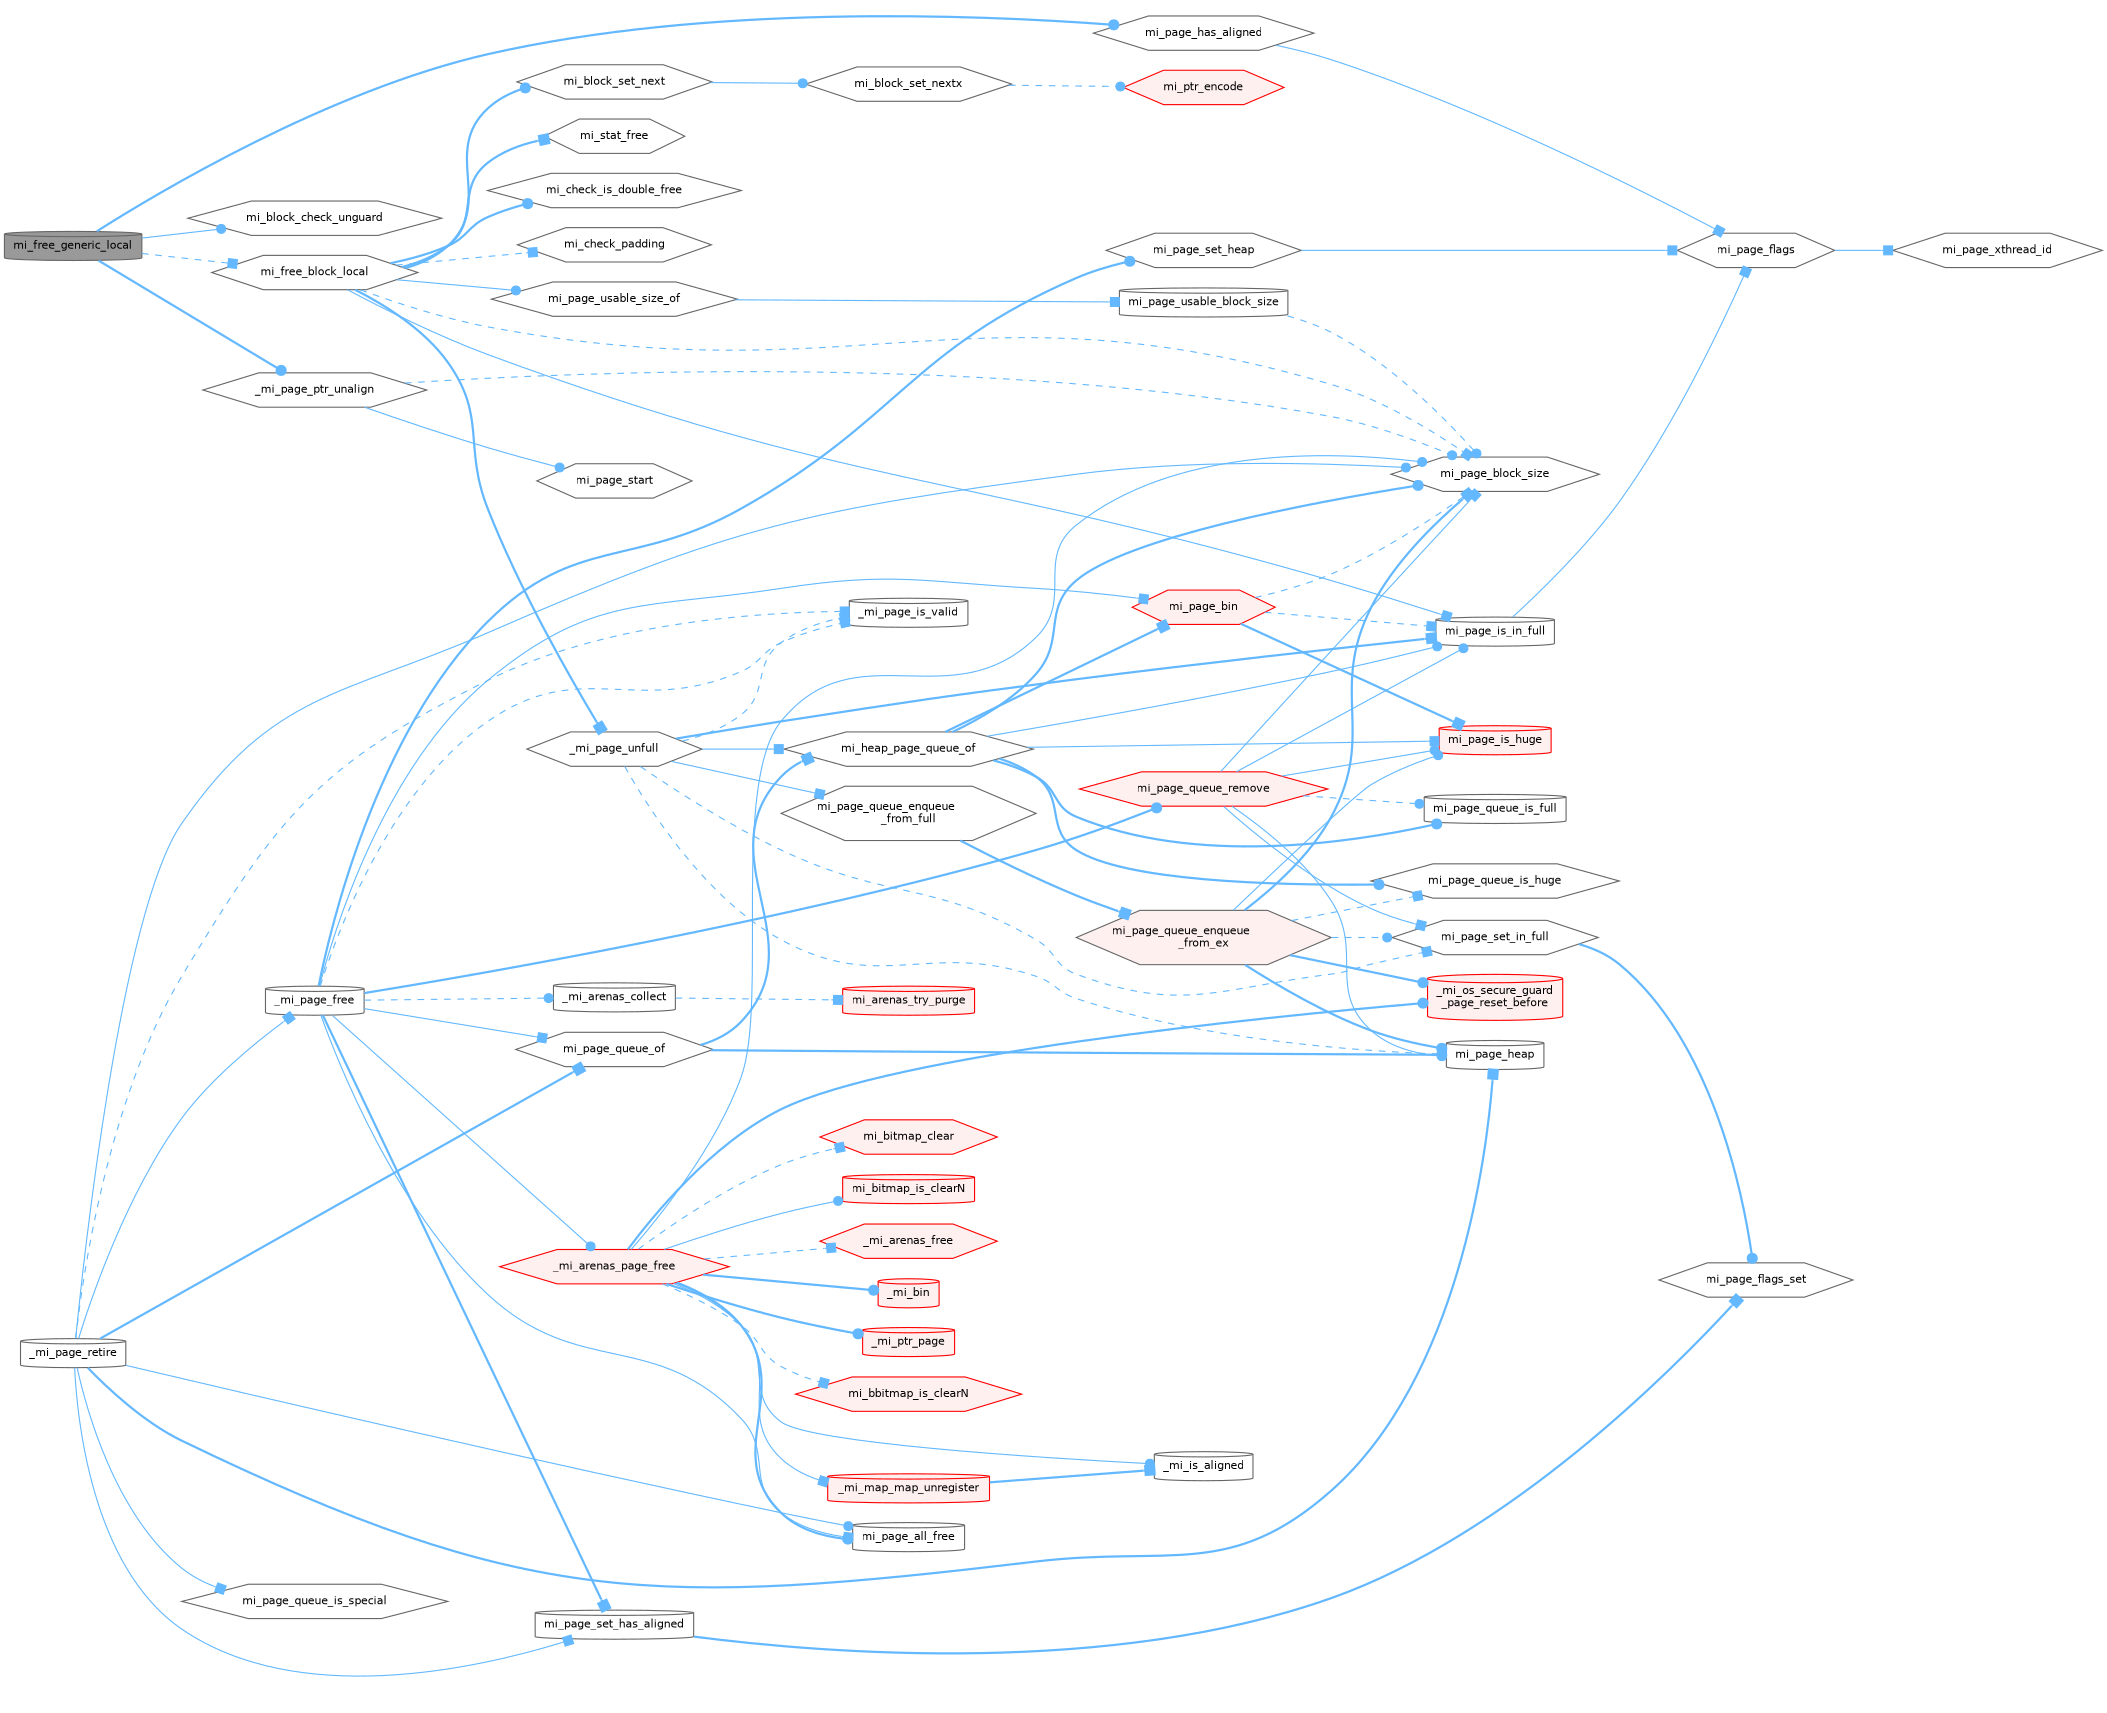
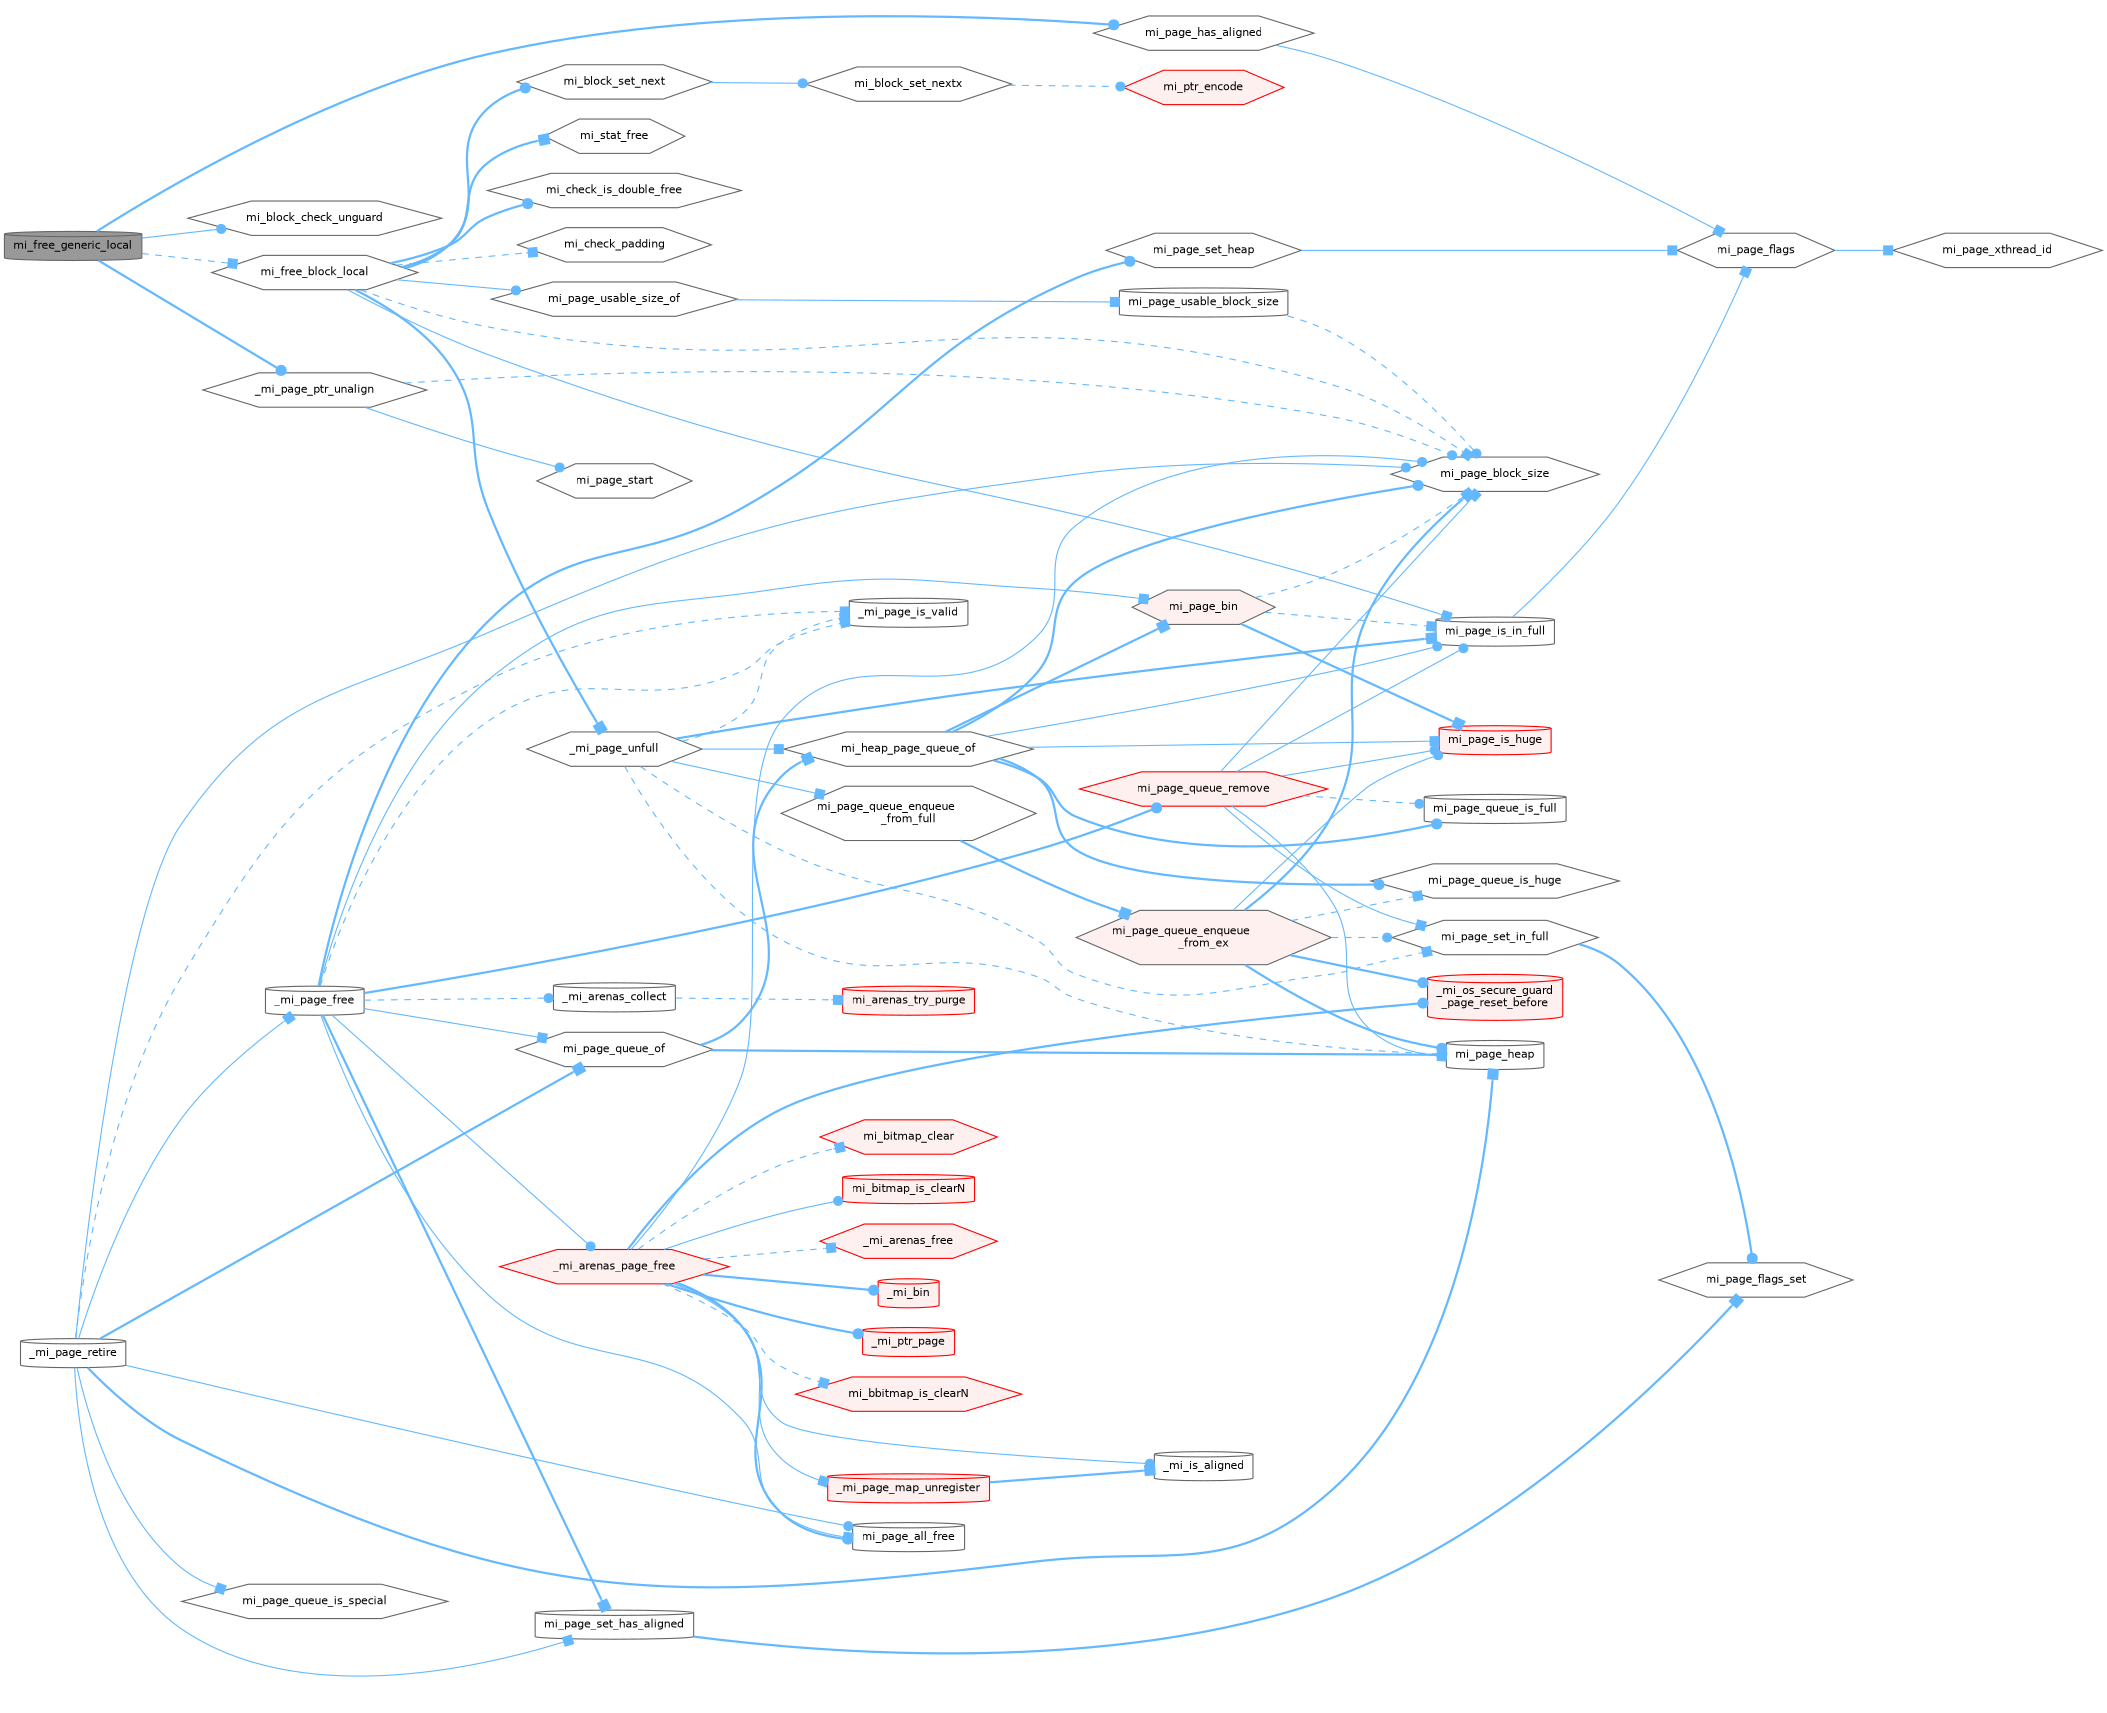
node "mi_page_bin": color red -> grey40
edge "mi_page_queue_remove" -> "mi_page_heap": arrowhead dot -> box
node "_mi_map_map_unregister": label "_mi_map_map_unregister" -> "_mi_page_map_unregister"
